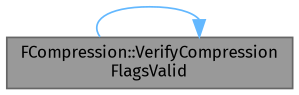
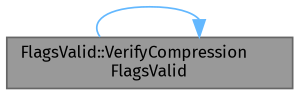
node "FCompression::VerifyCompression FlagsValid": label "FCompression::VerifyCompression FlagsValid" -> "FlagsValid::VerifyCompression FlagsValid"
